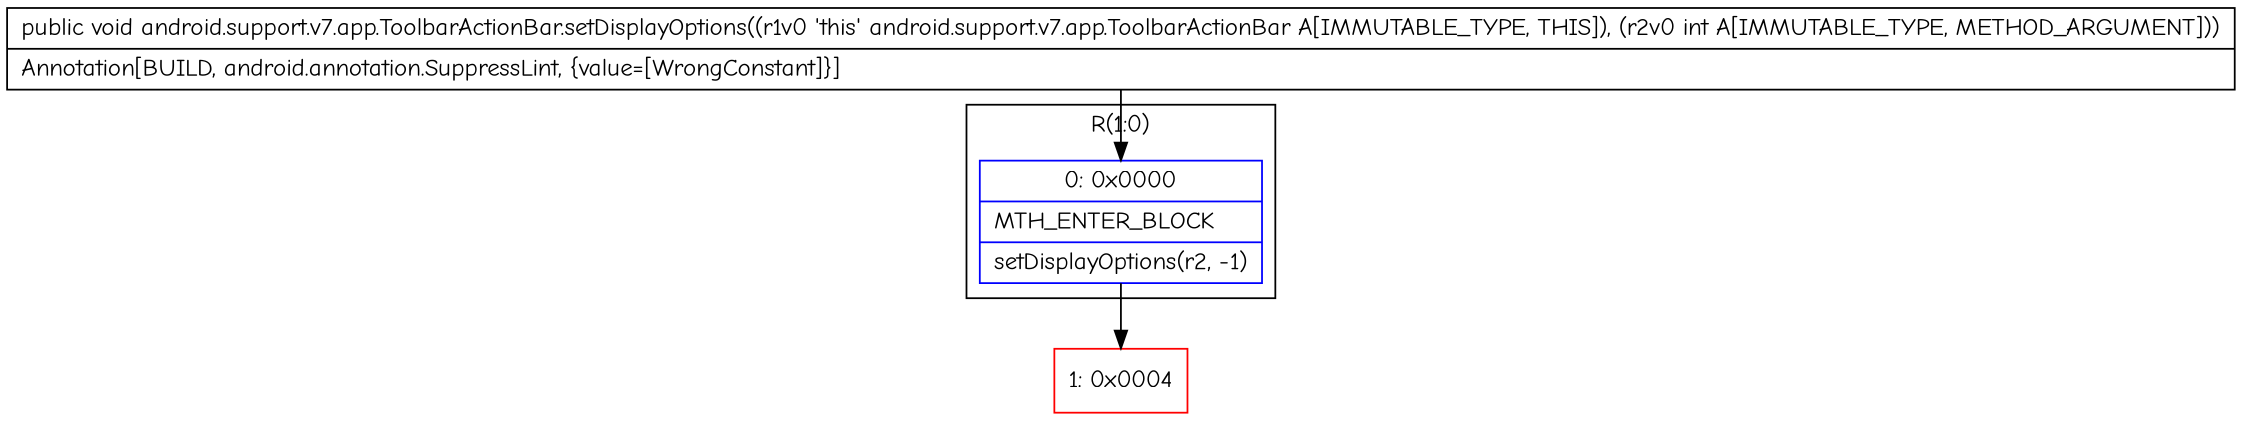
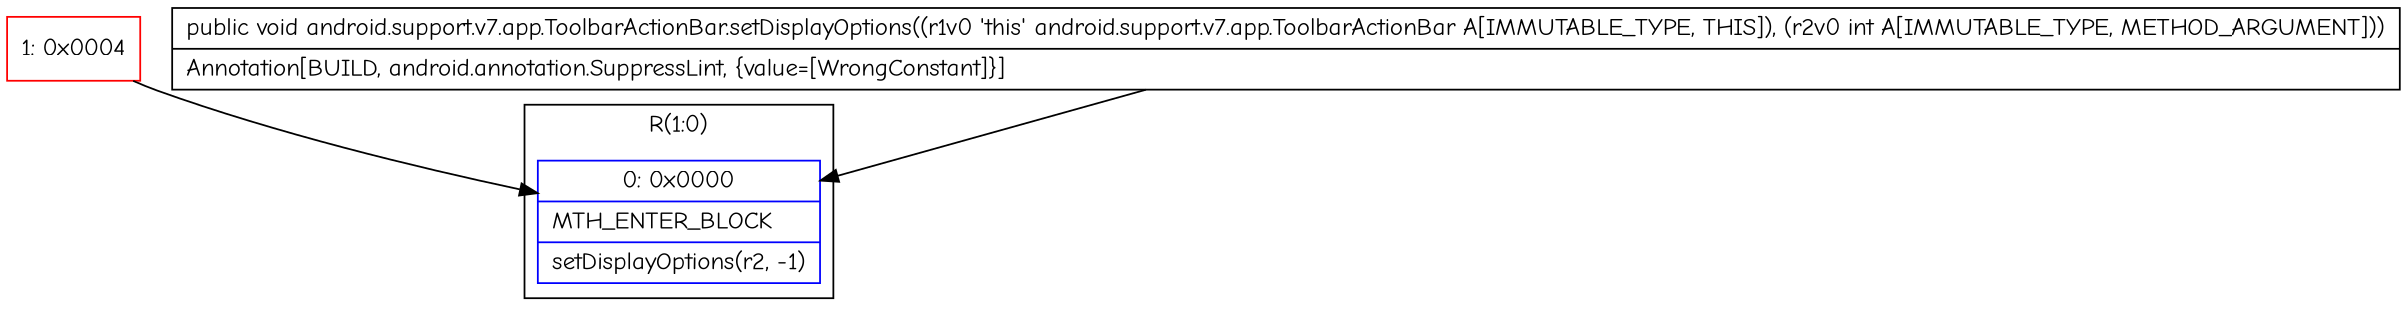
edge "0: 0x0000" -> "1: 0x0004": reversed
